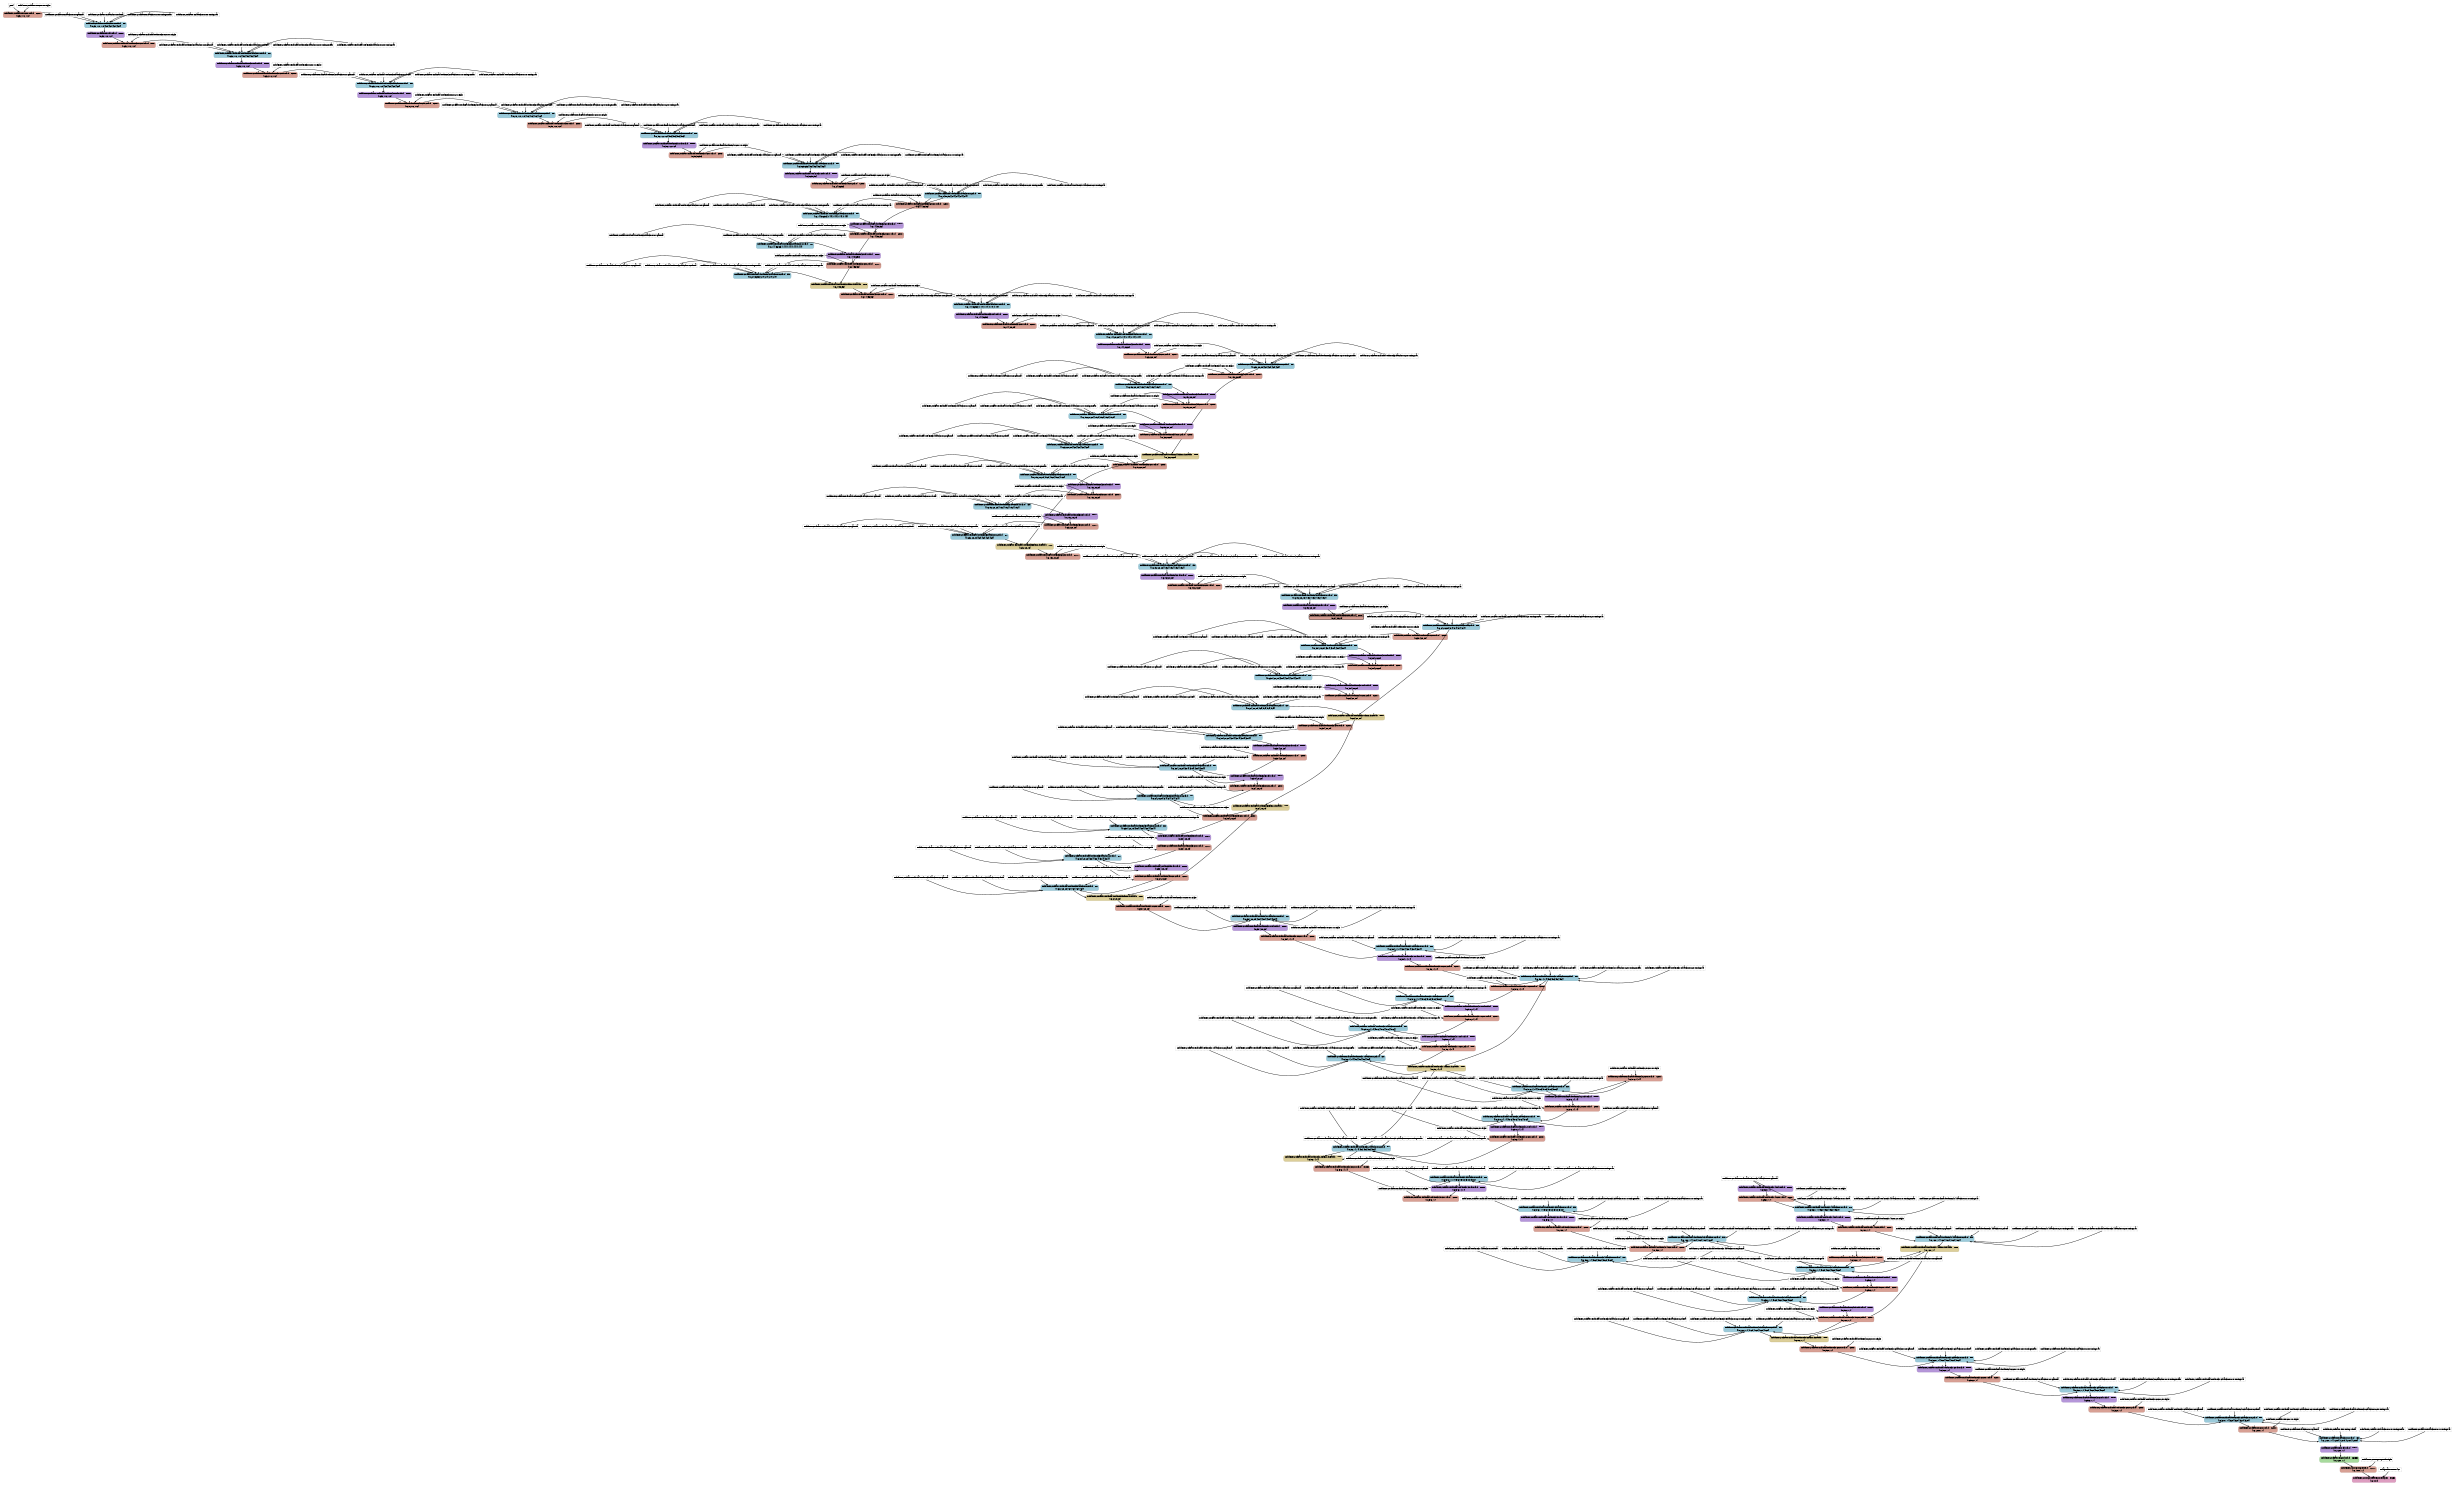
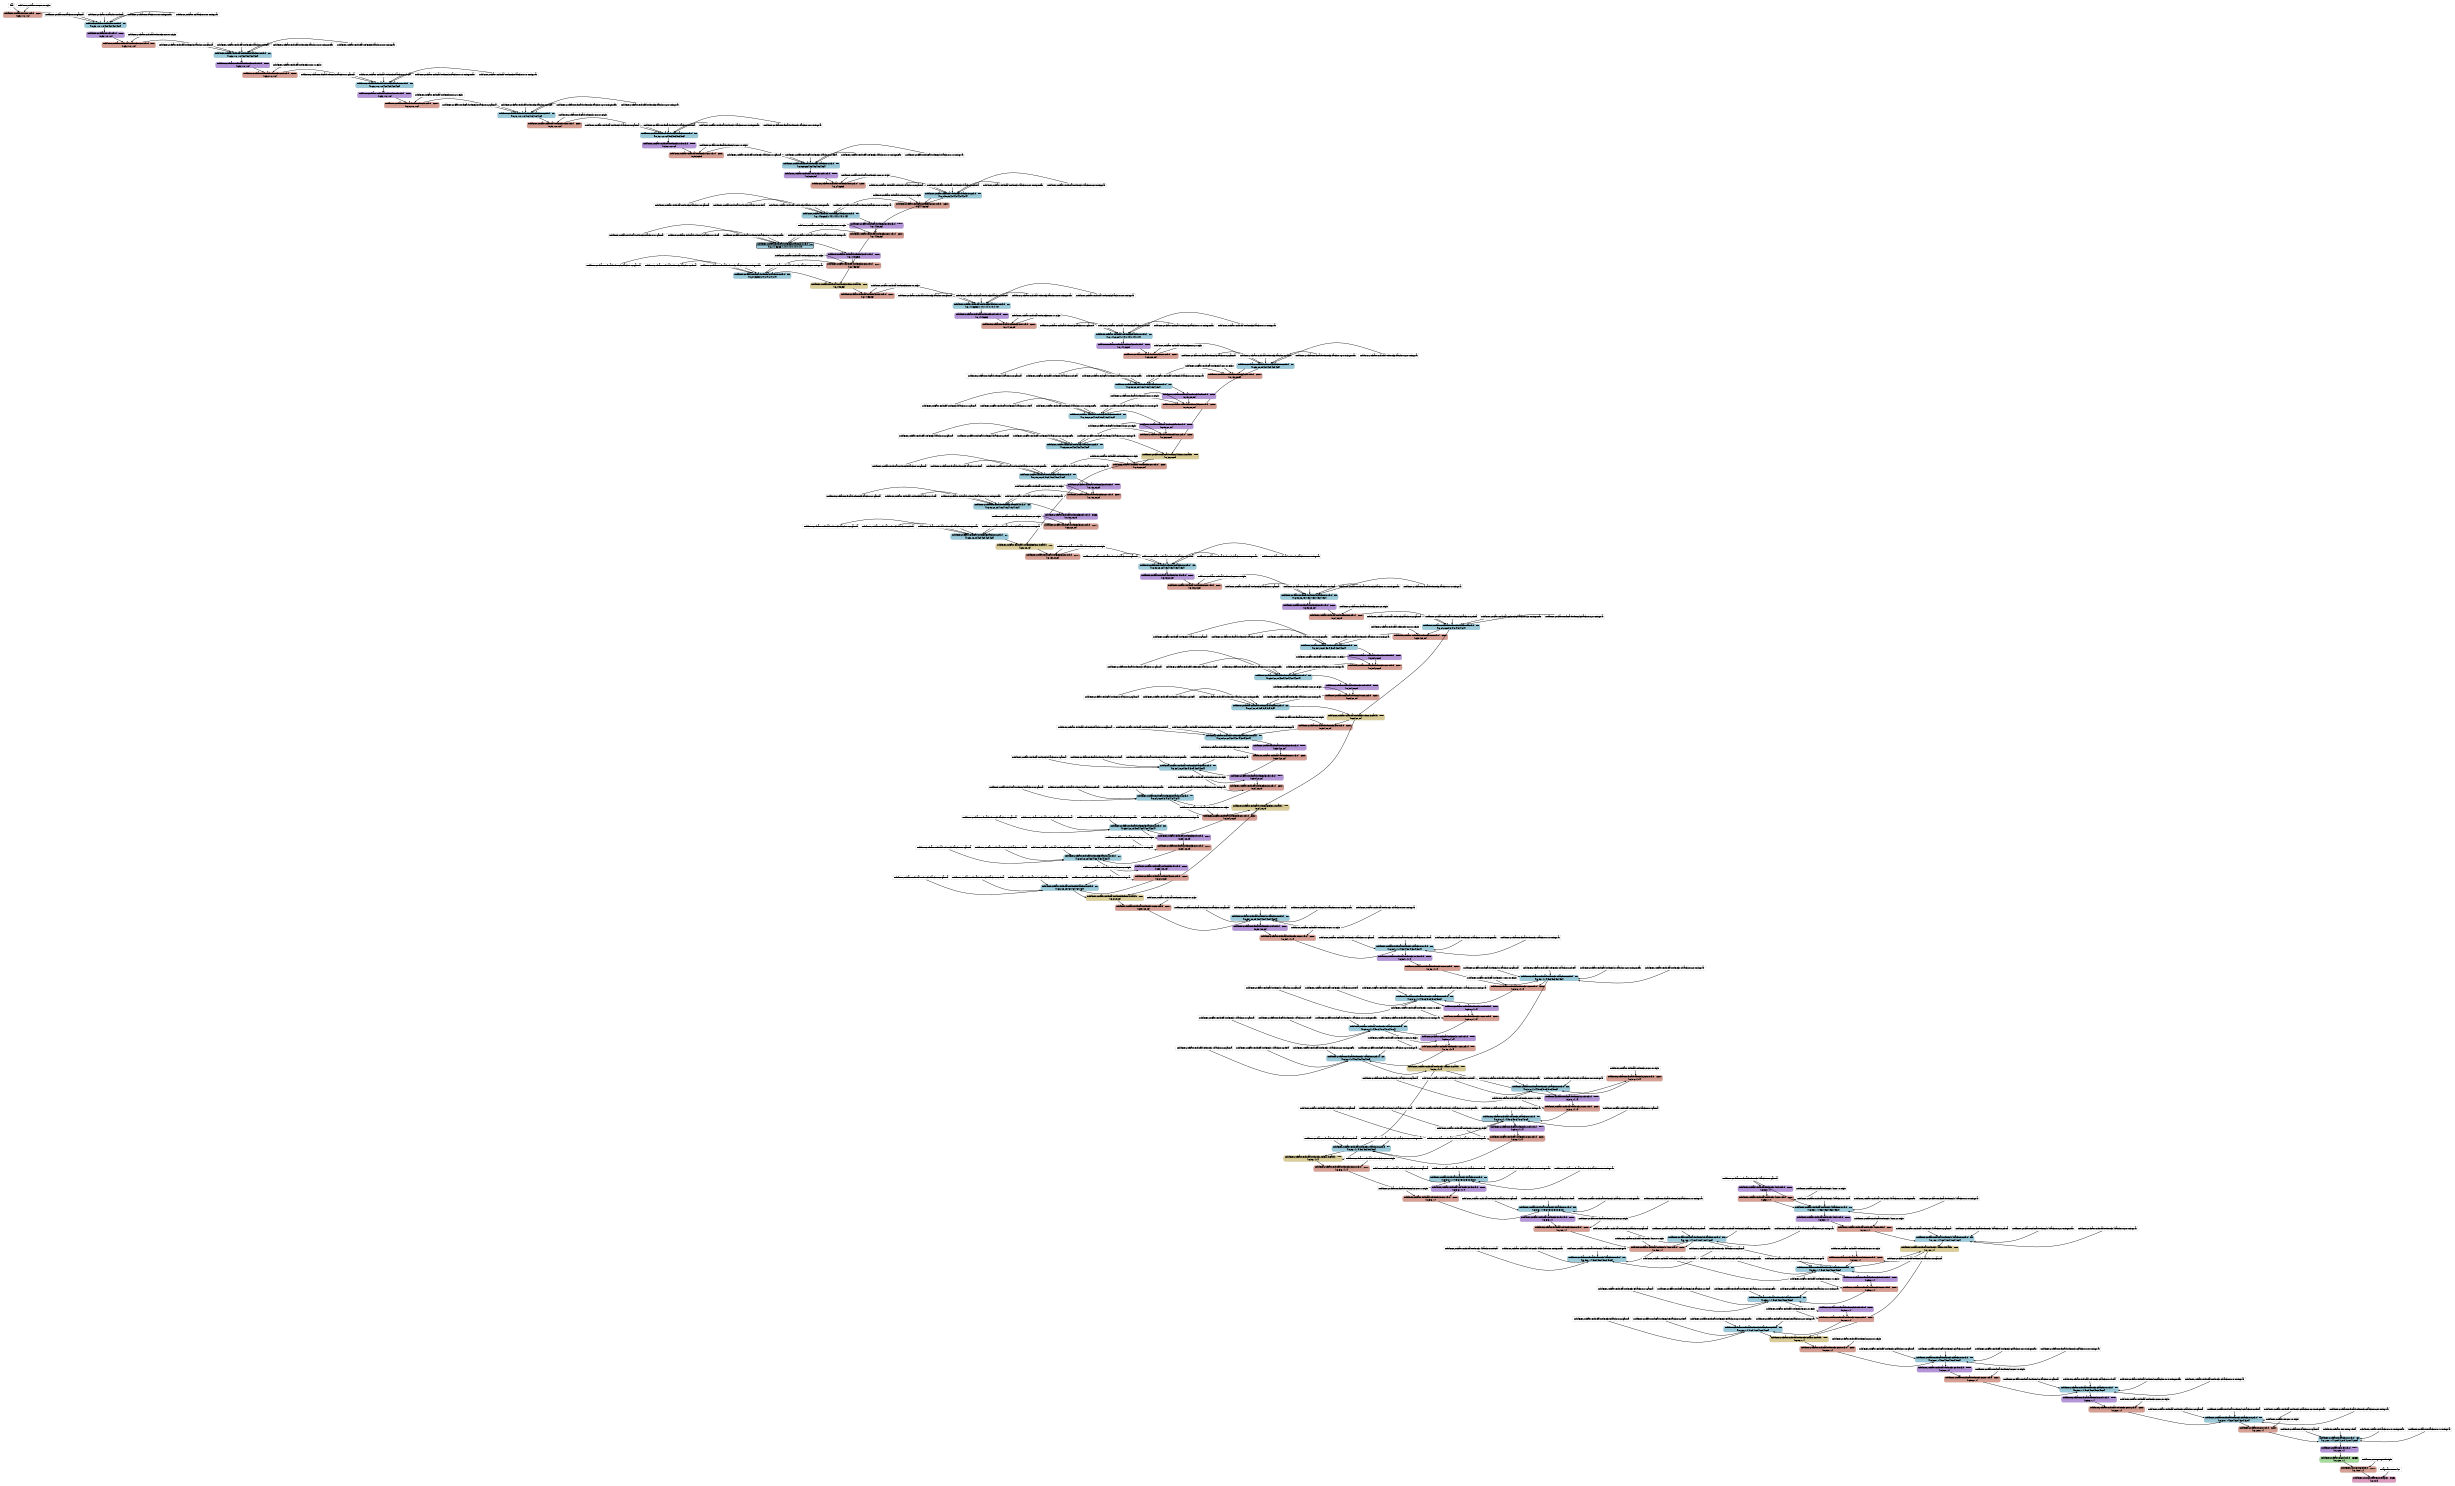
node "pred": label "pred" -> "data"
node "mobilenetv20_features_linearbottleneck2_batchnorm1_beta": added
node "mobilenetv20_features_linearbottleneck2_batchnorm1_fwd": color #86b5c4 -> black
node "mobilenetv20_features_linearbottleneck5_relu1_fwd": text "RELU" -> "RSHP"
node "mobilenetv20_features_linearbottleneck6_conv2_fwd": color black -> #c38d82
node "mobilenetv20_features_linearbottleneck10_conv2_weight": removed
edge "mobilenetv20_features_linearbottleneck12_batchnorm2_gamma" -> "mobilenetv20_features_linearbottleneck12_batchnorm2_fwd": now "mobilenetv20_features_linearbottleneck12_batchnorm2_gamma" -> "mobilenetv20_features_linearbottleneck12_batchnorm1_fwd"
node "mobilenetv20_features_linearbottleneck13_conv0_fwd": text "RSHP" -> "CONV"
edge "mobilenetv20_features_linearbottleneck13_conv1_fwd" -> "mobilenetv20_features_linearbottleneck13_batchnorm1_fwd": added
